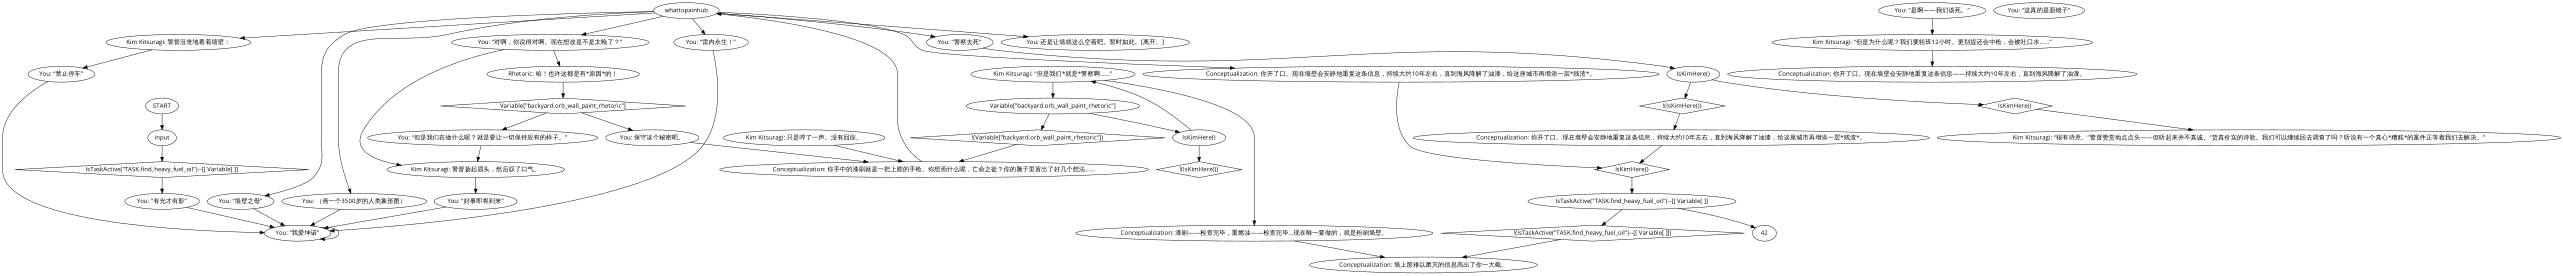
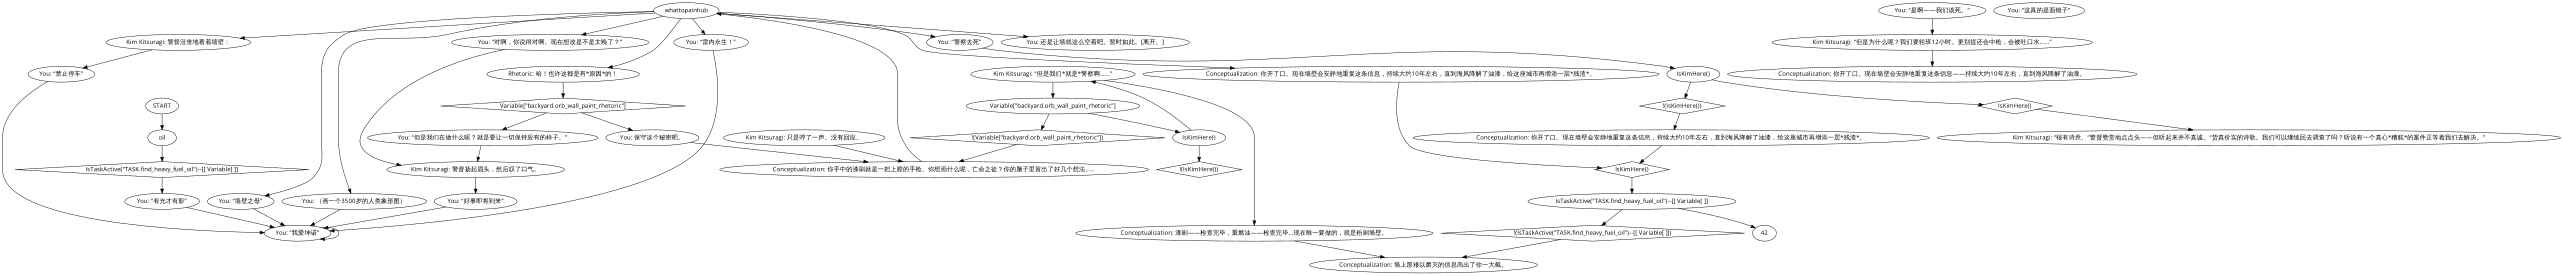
edge "You: “对啊，你说得对啊。现在想改是不是太晚了？”" -> "Rhetoric: 哈！也许这都是有*原因*的！": now "whattopainhub" -> "Rhetoric: 哈！也许这都是有*原因*的！"
node "input": label "input" -> "oil"
